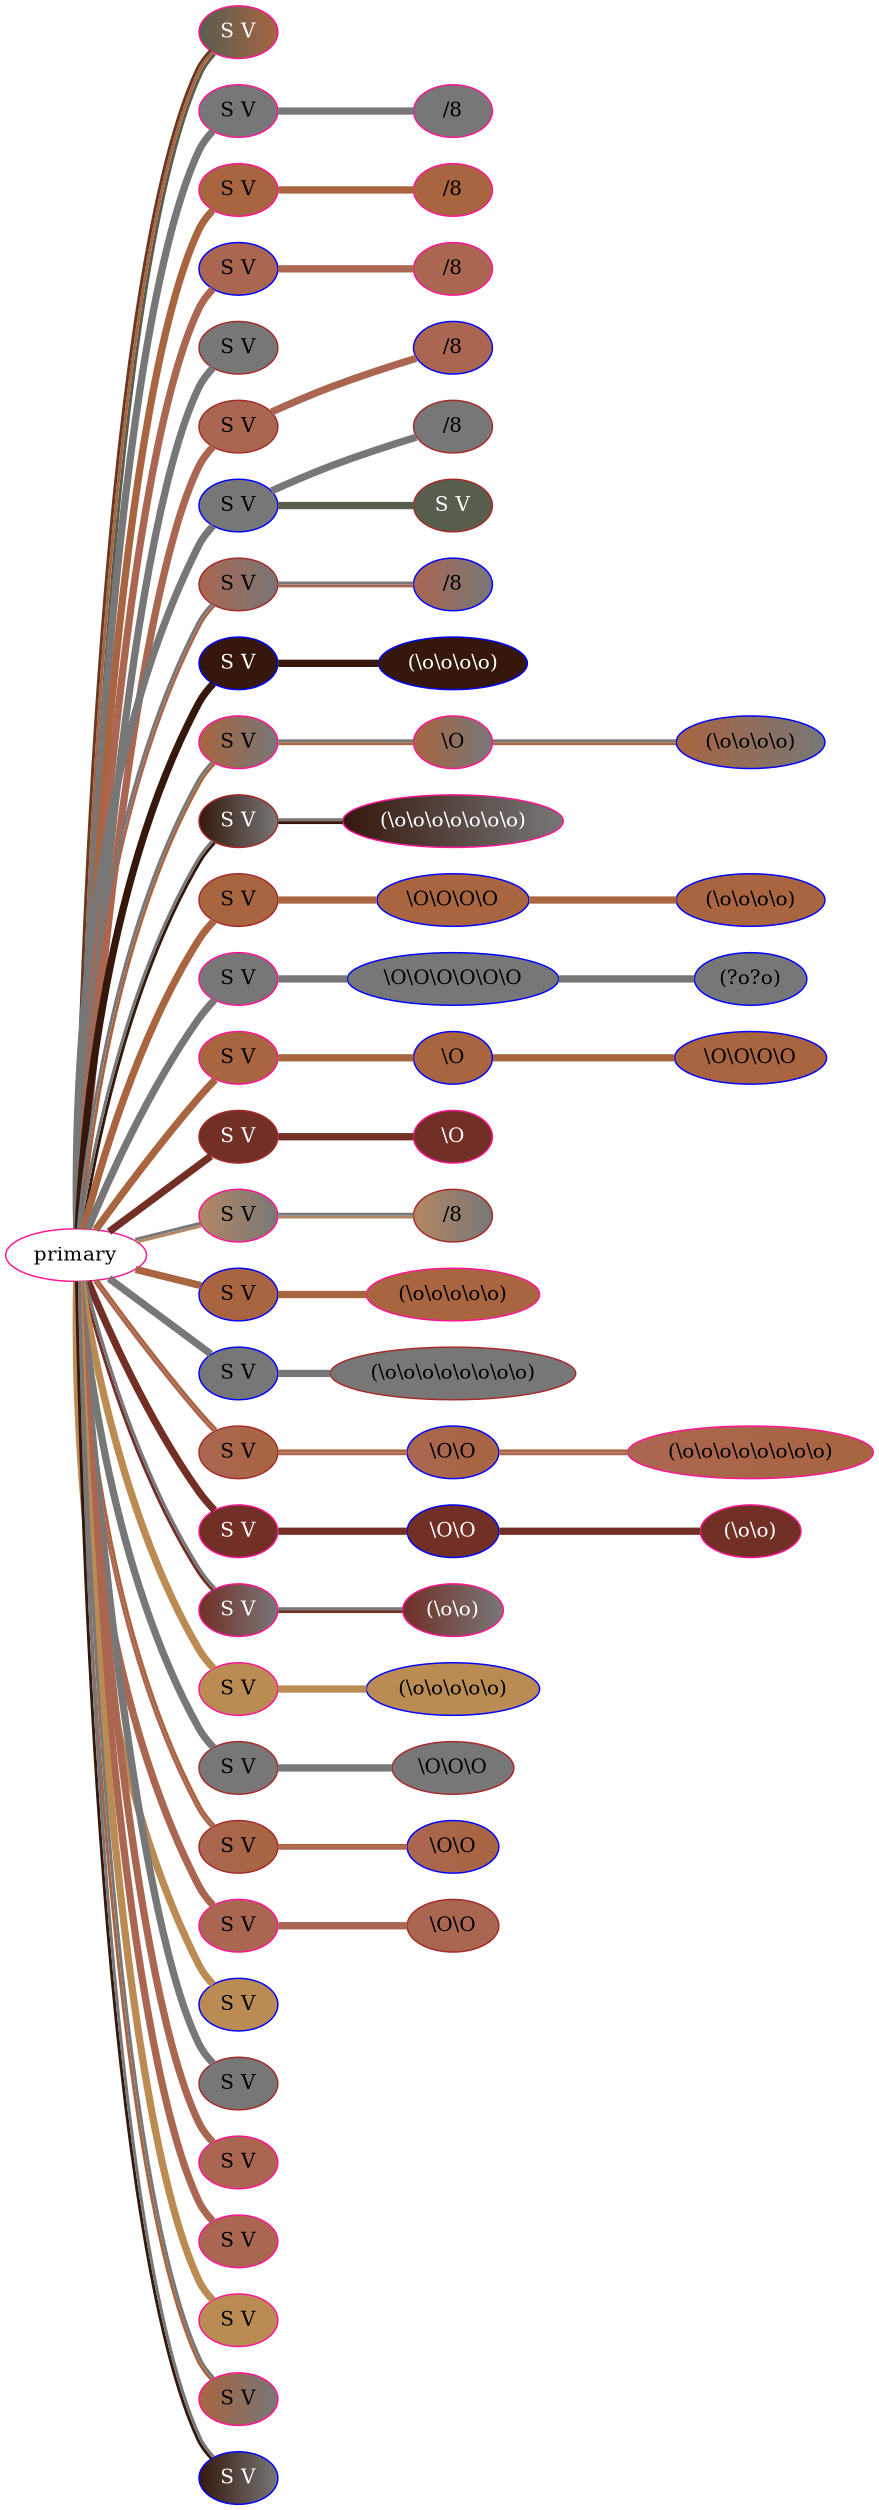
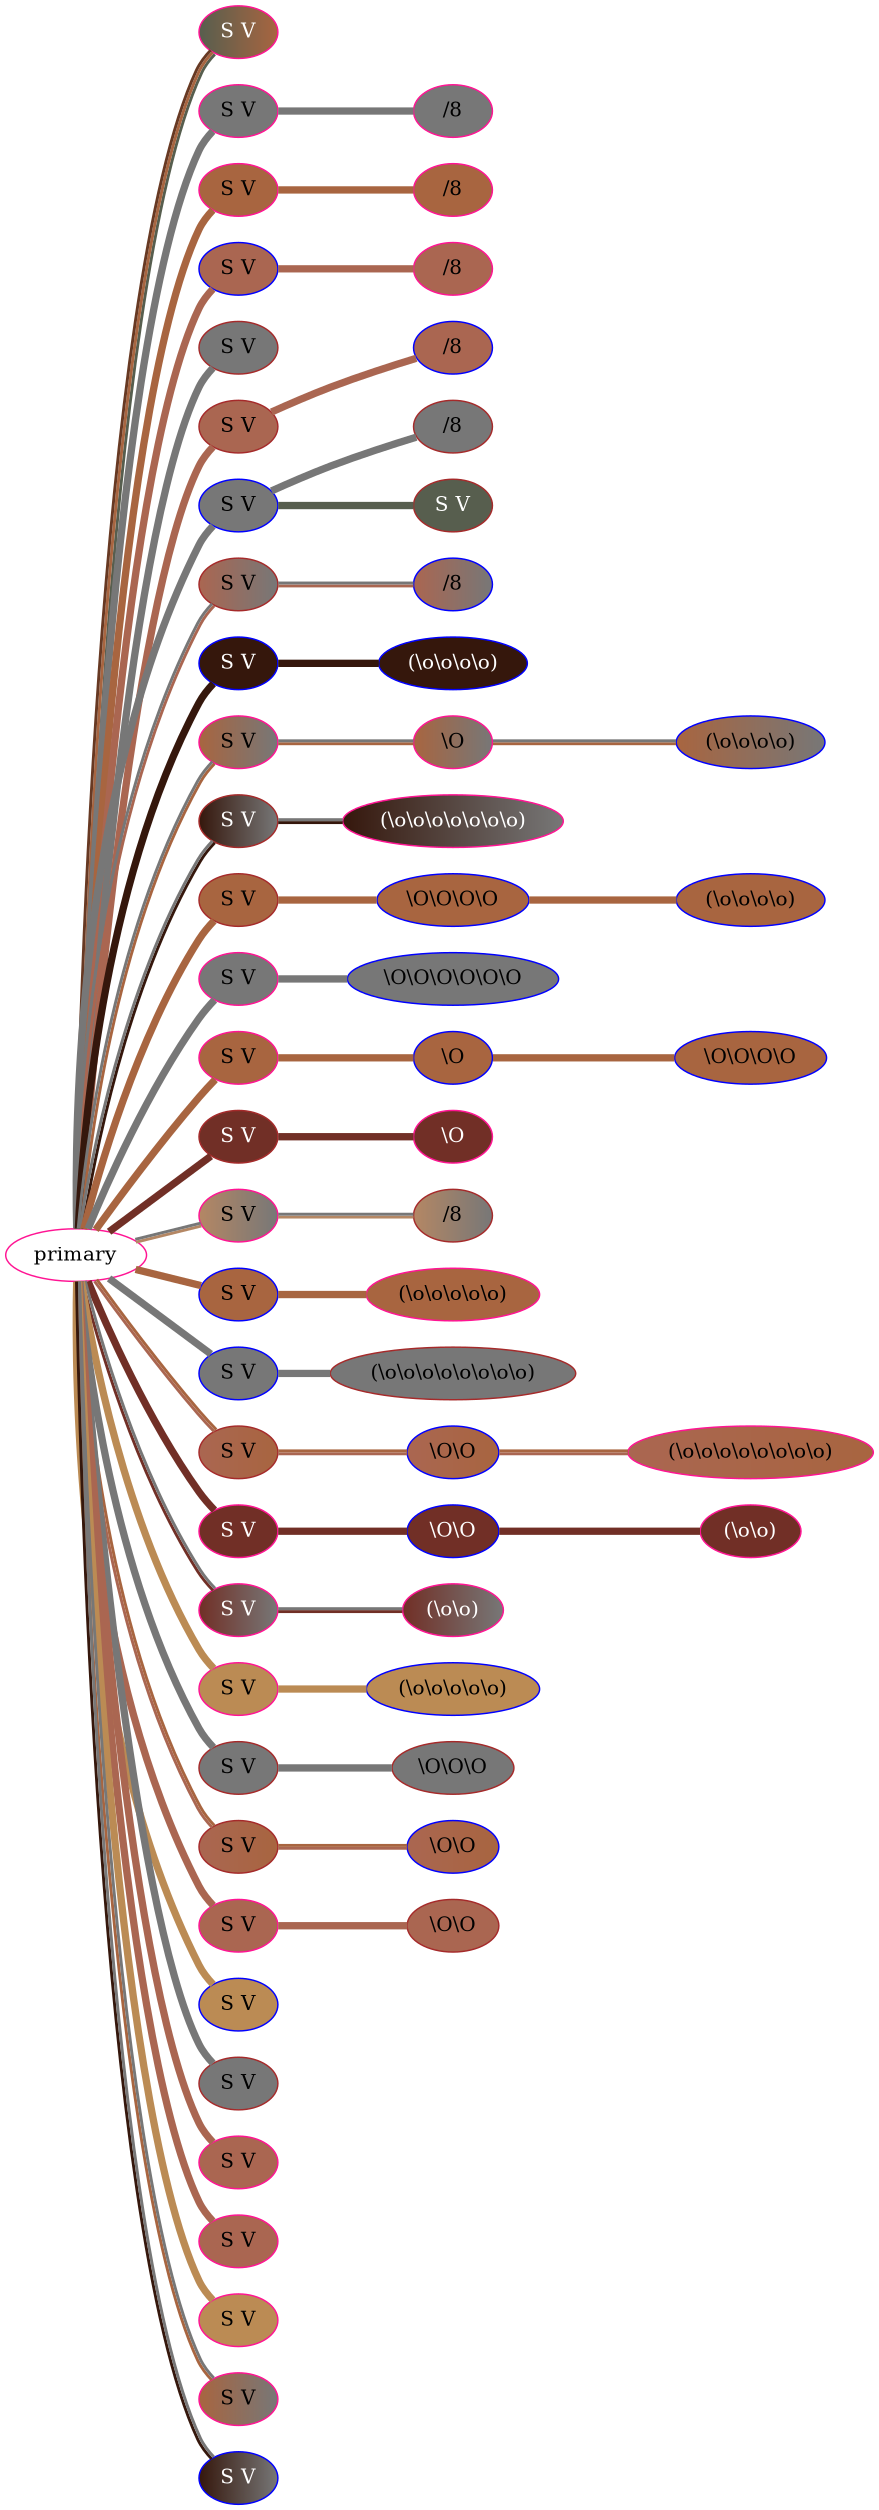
node "(?o?o)": removed
